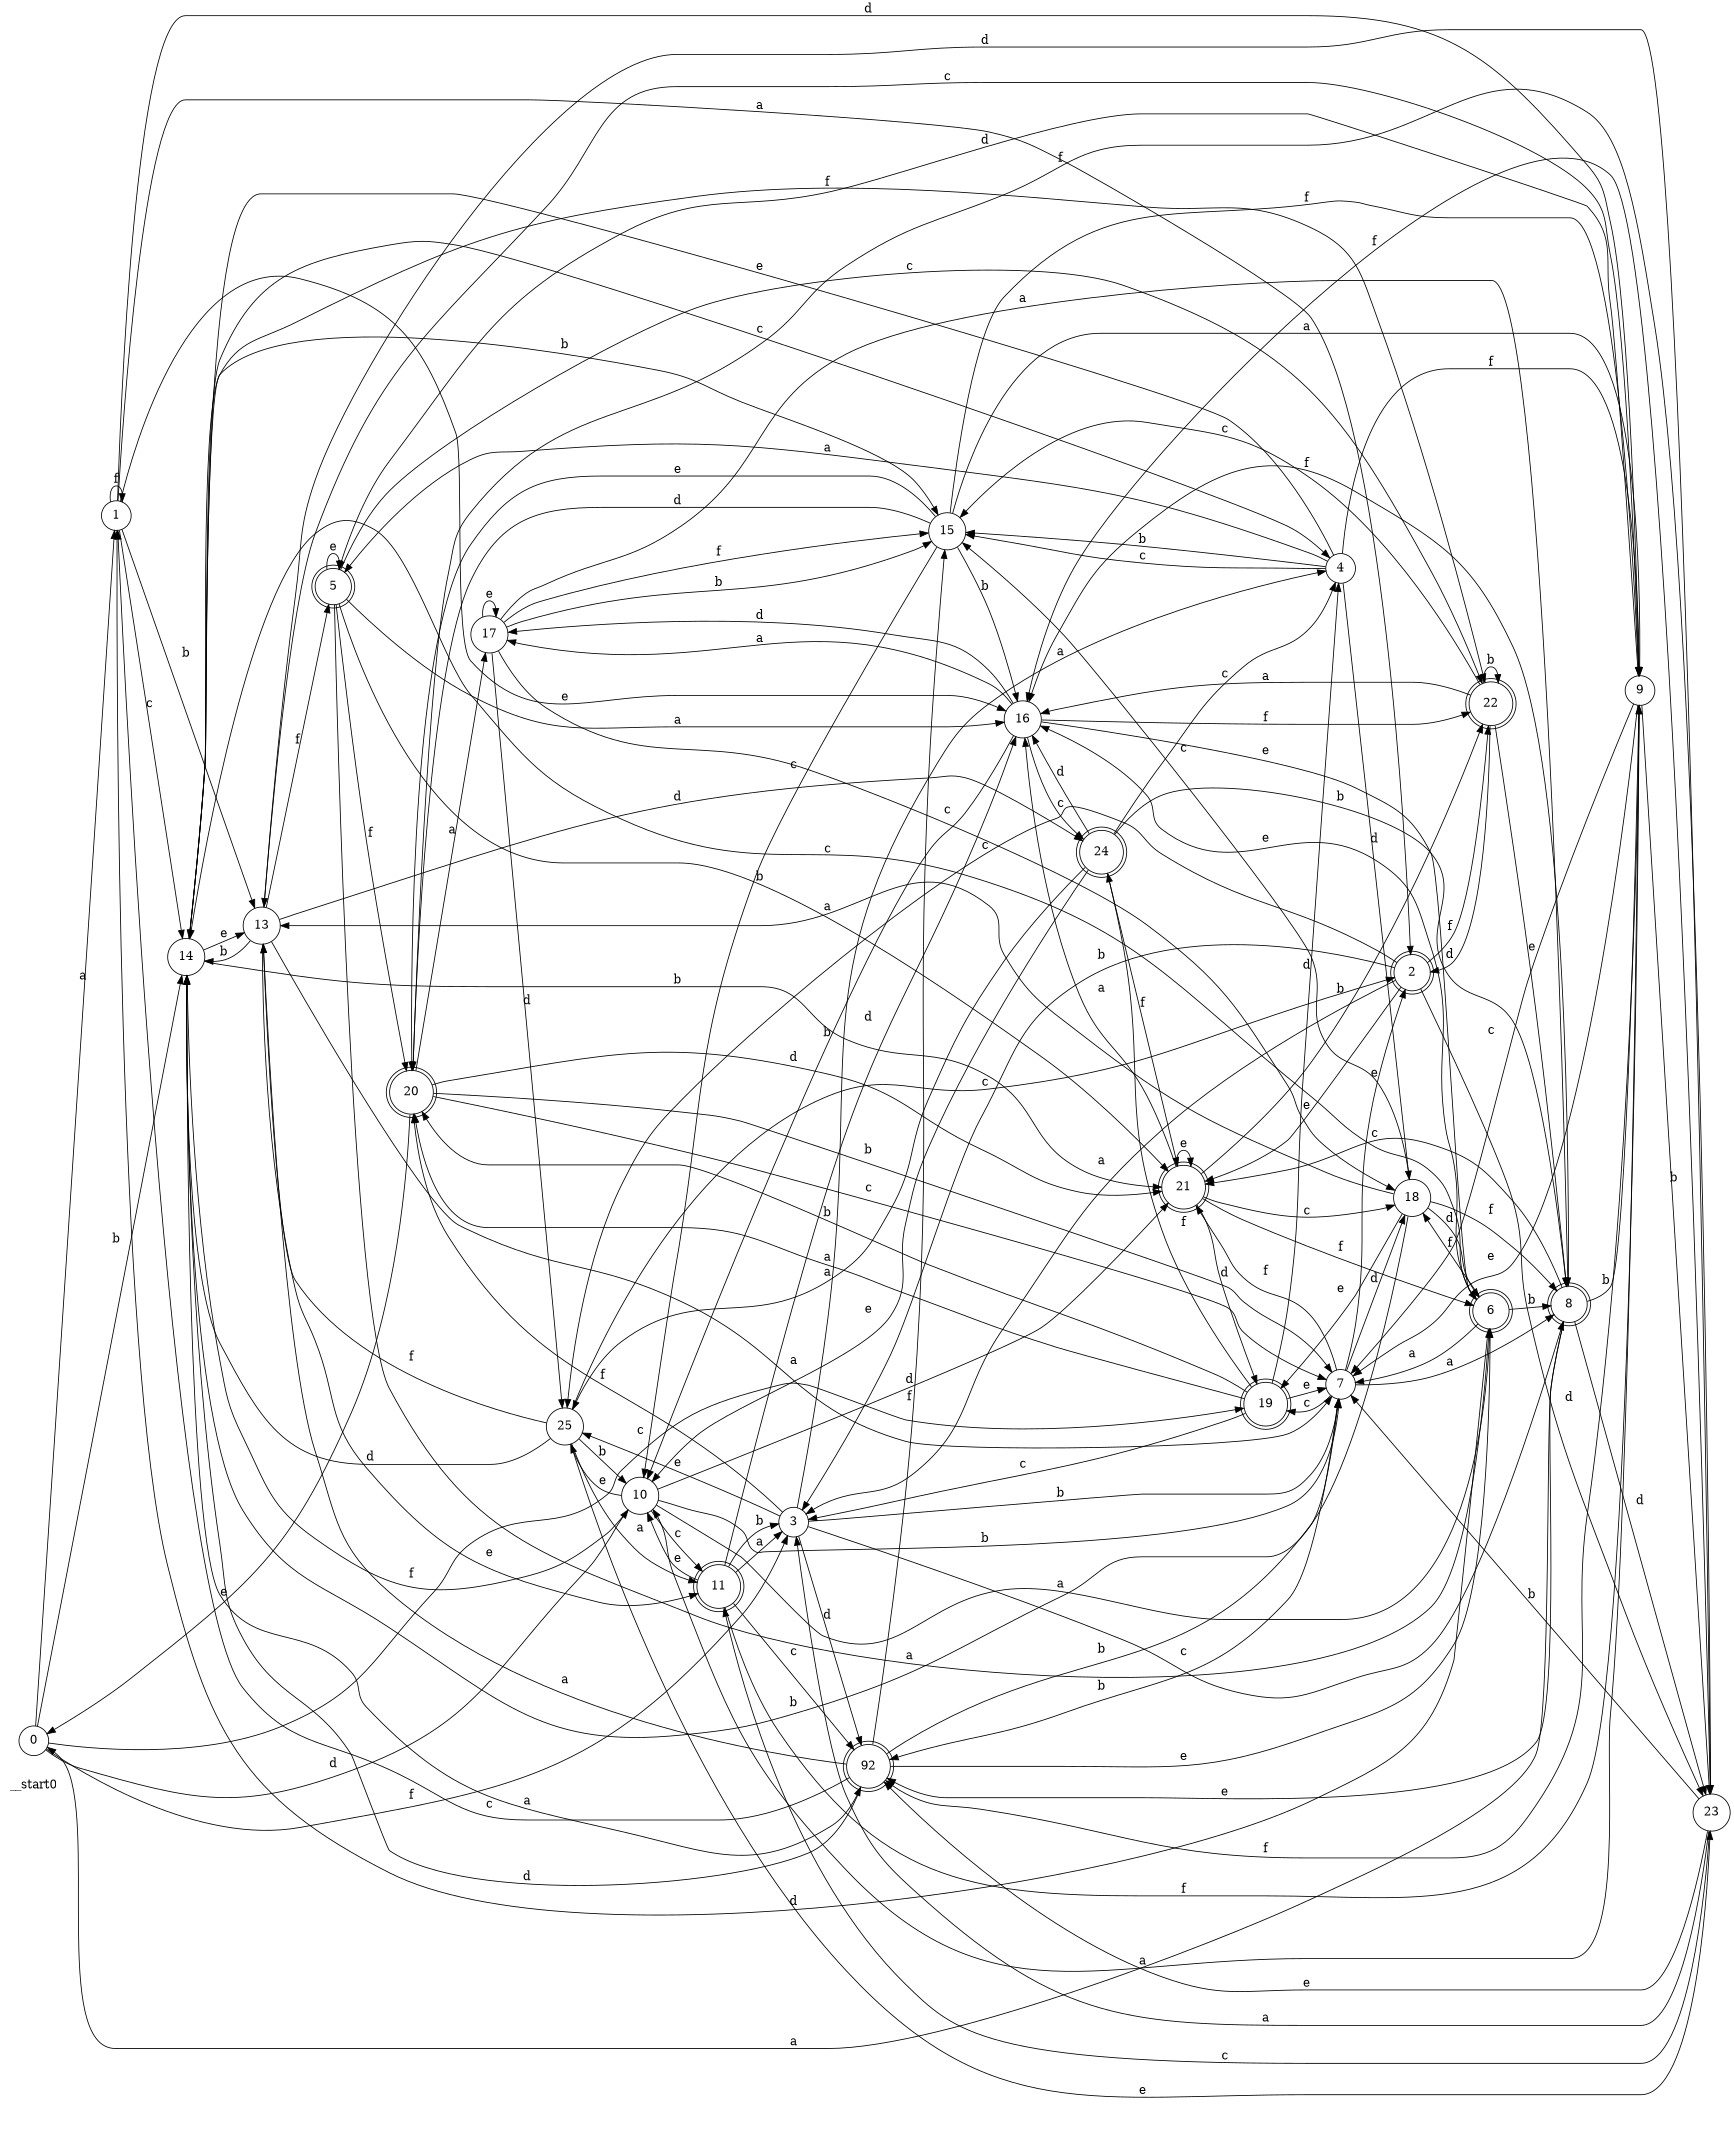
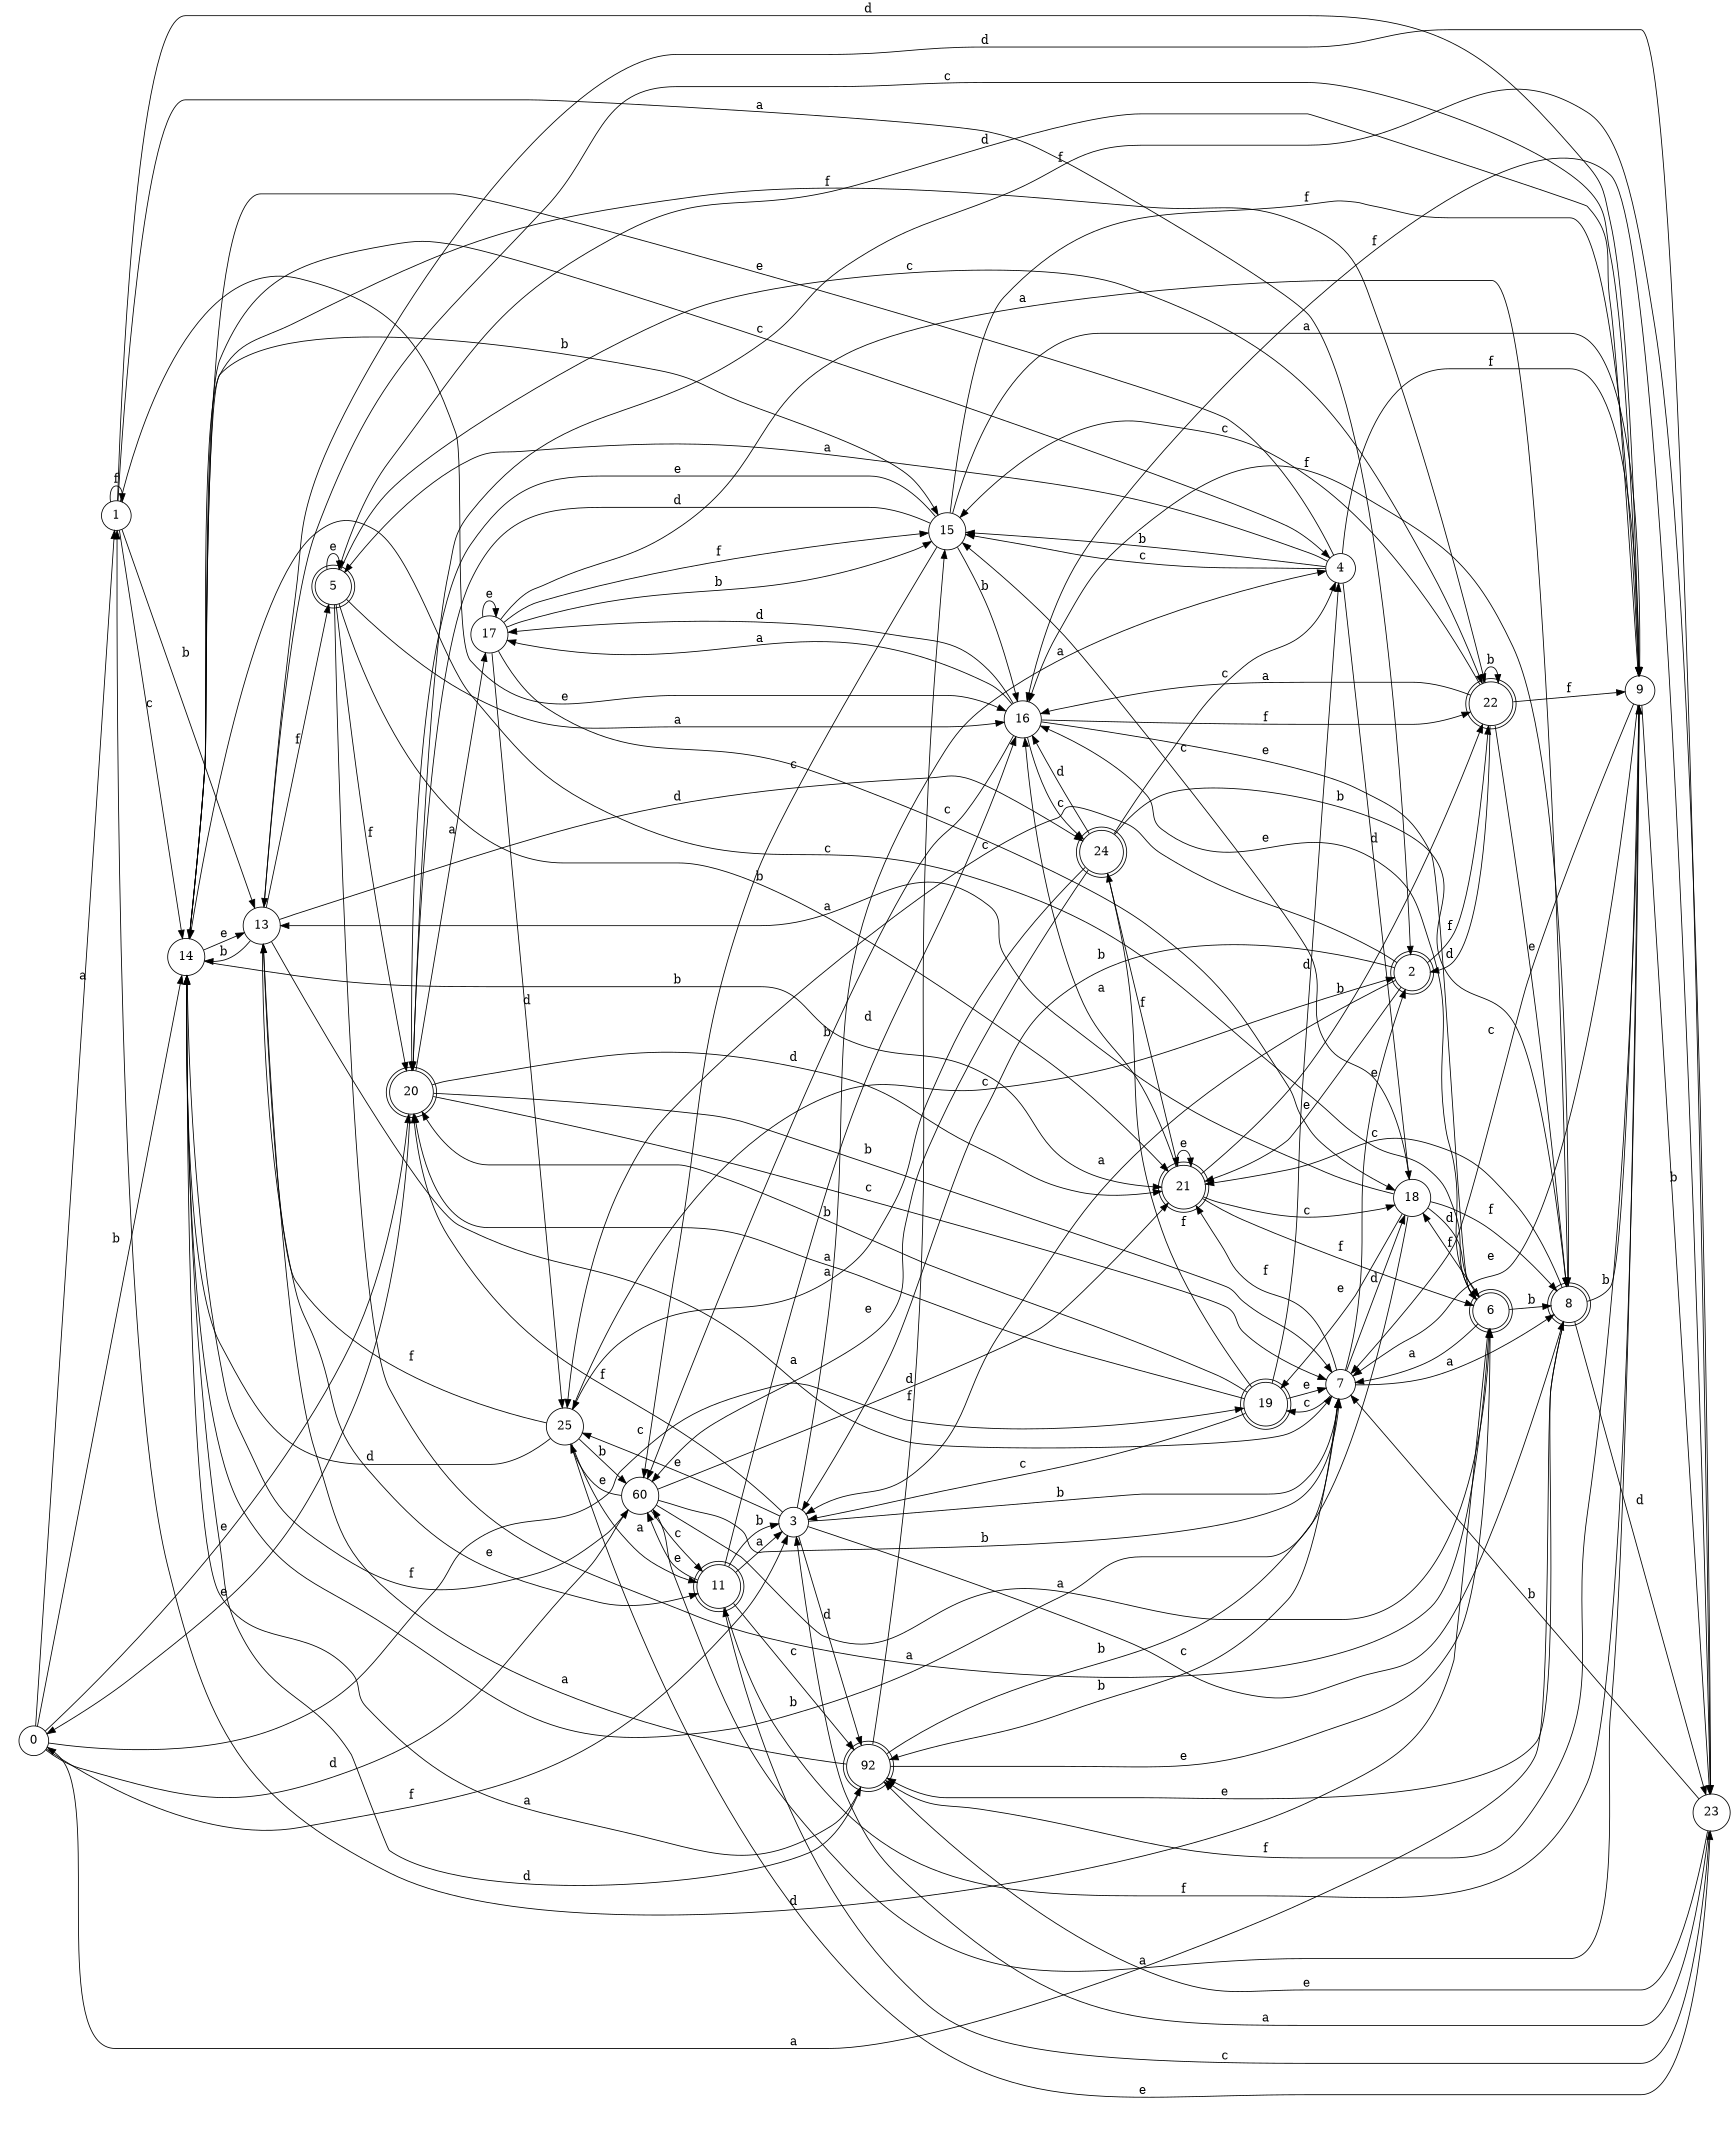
edge "22" -> "9": added, label "f"
edge "21" -> "19": removed, label "d"
edge "2" -> "23": removed, label "d"
edge "92" -> "1": removed, label "c"
edge "0" -> "20": added, label "e"
node "10": label "10" -> "60"
node "__start0": removed
